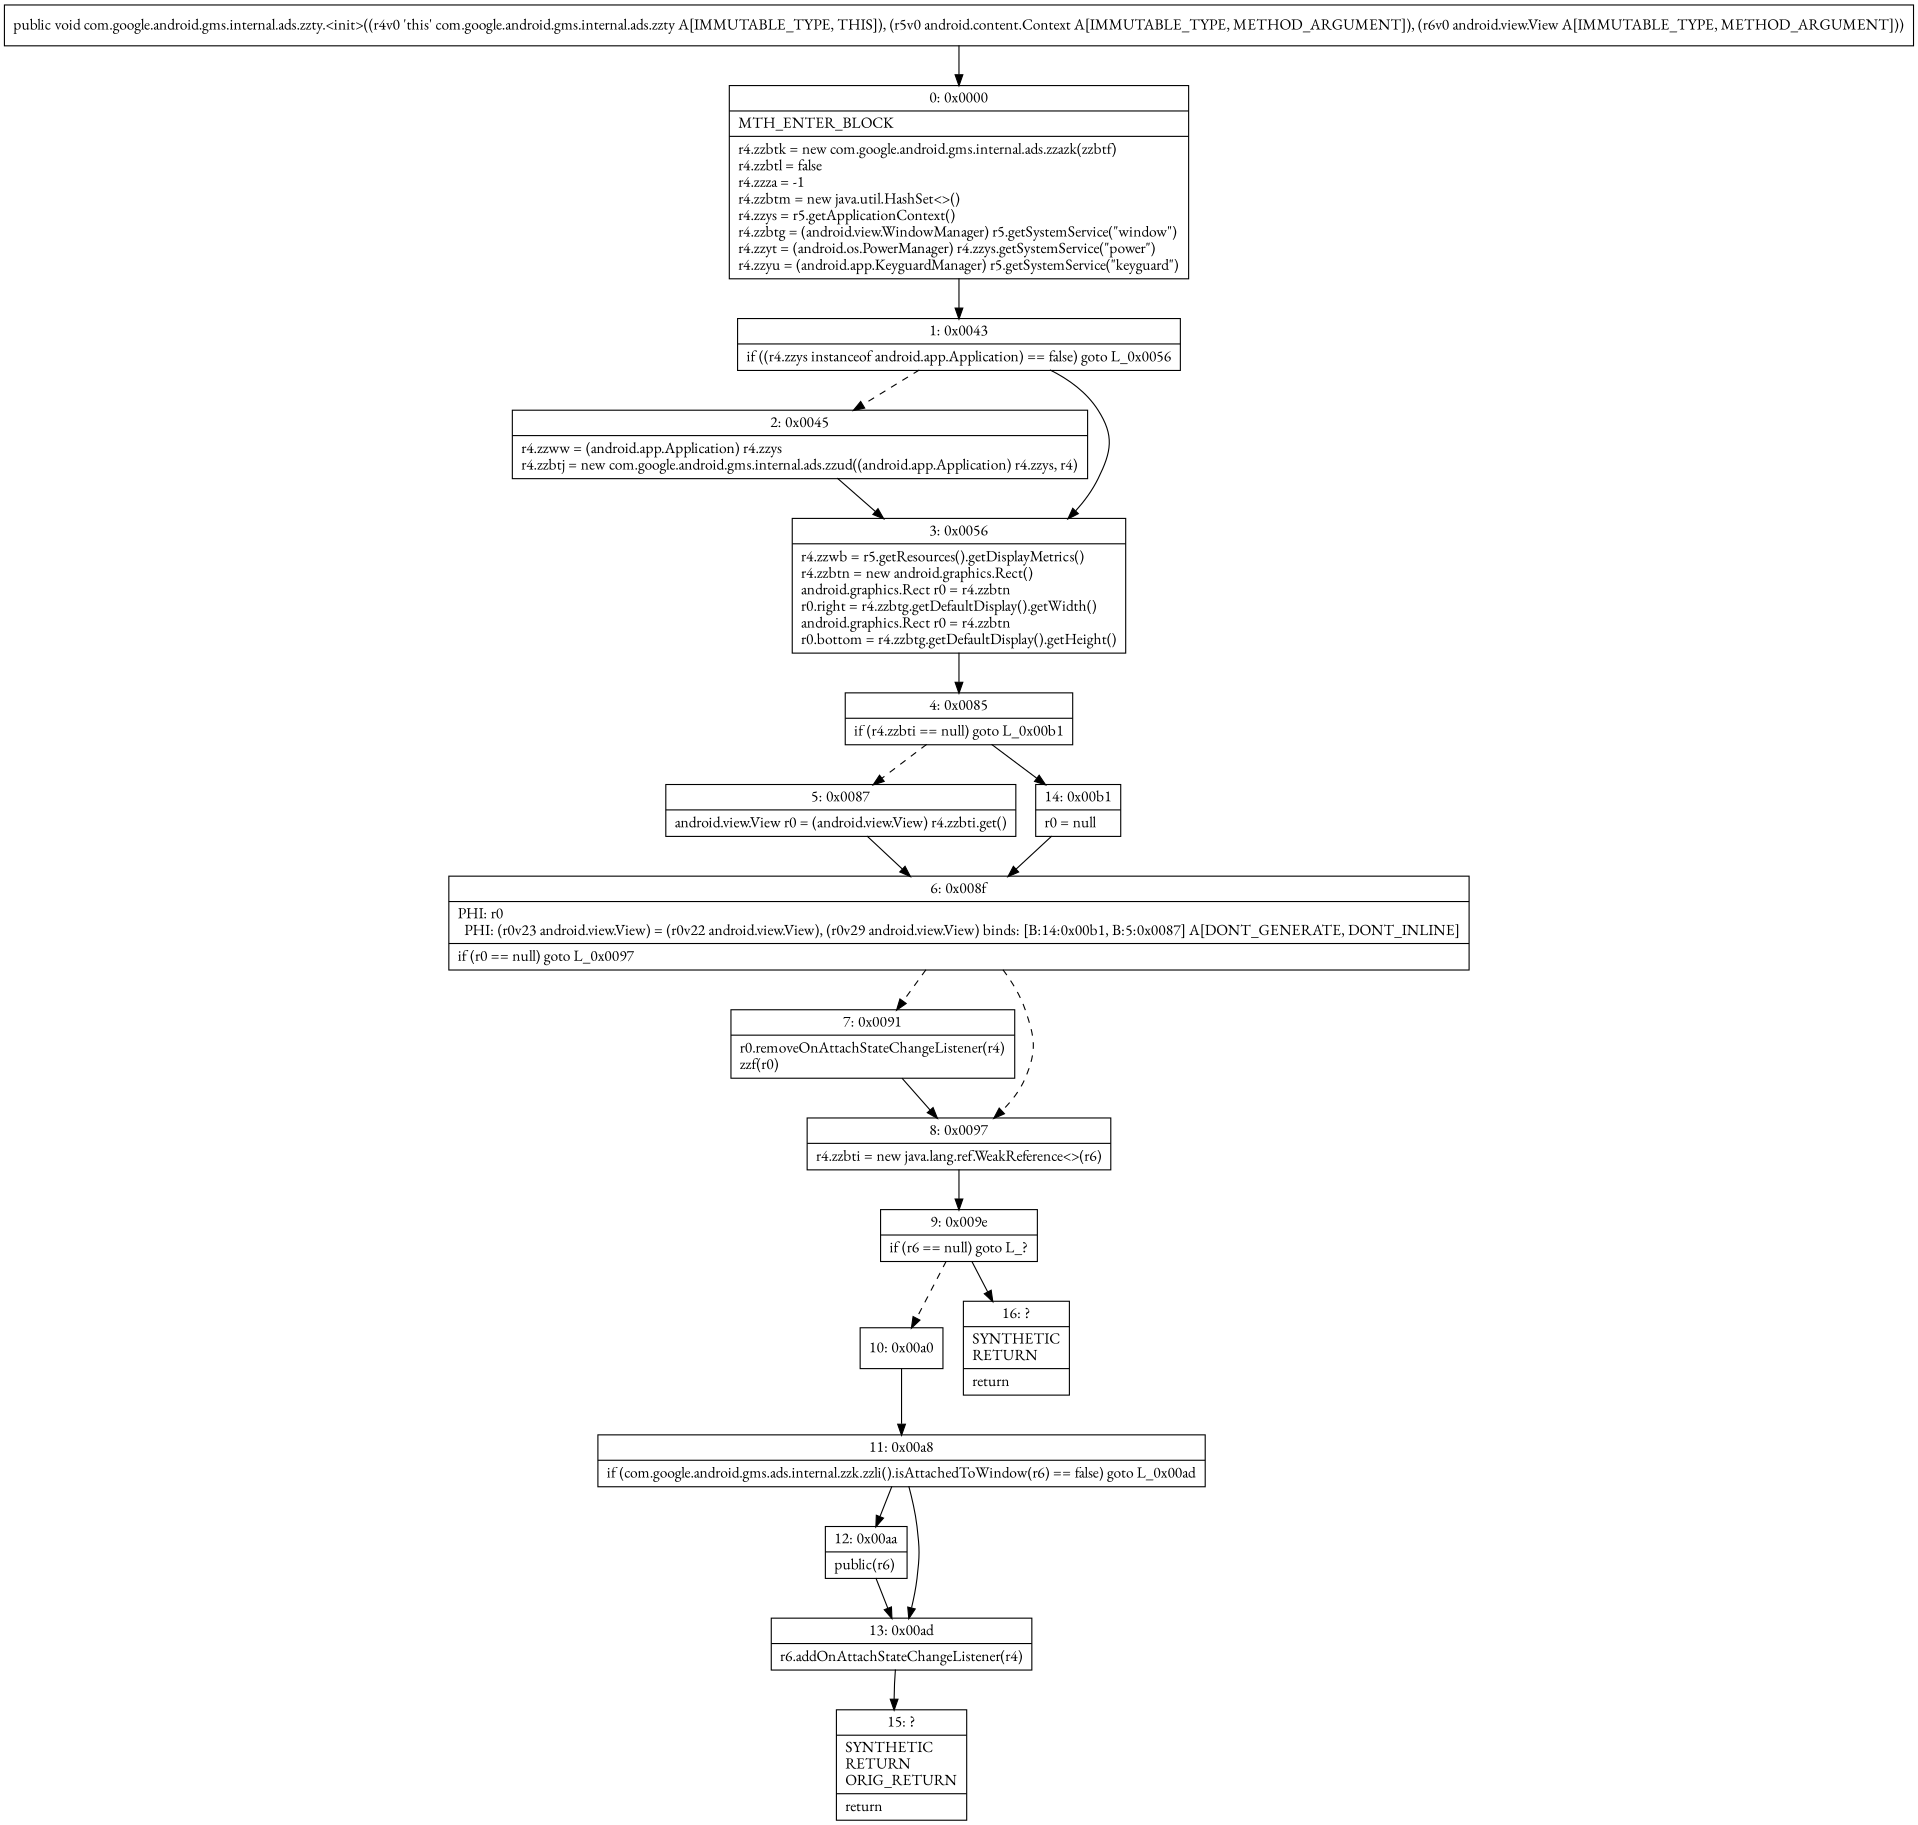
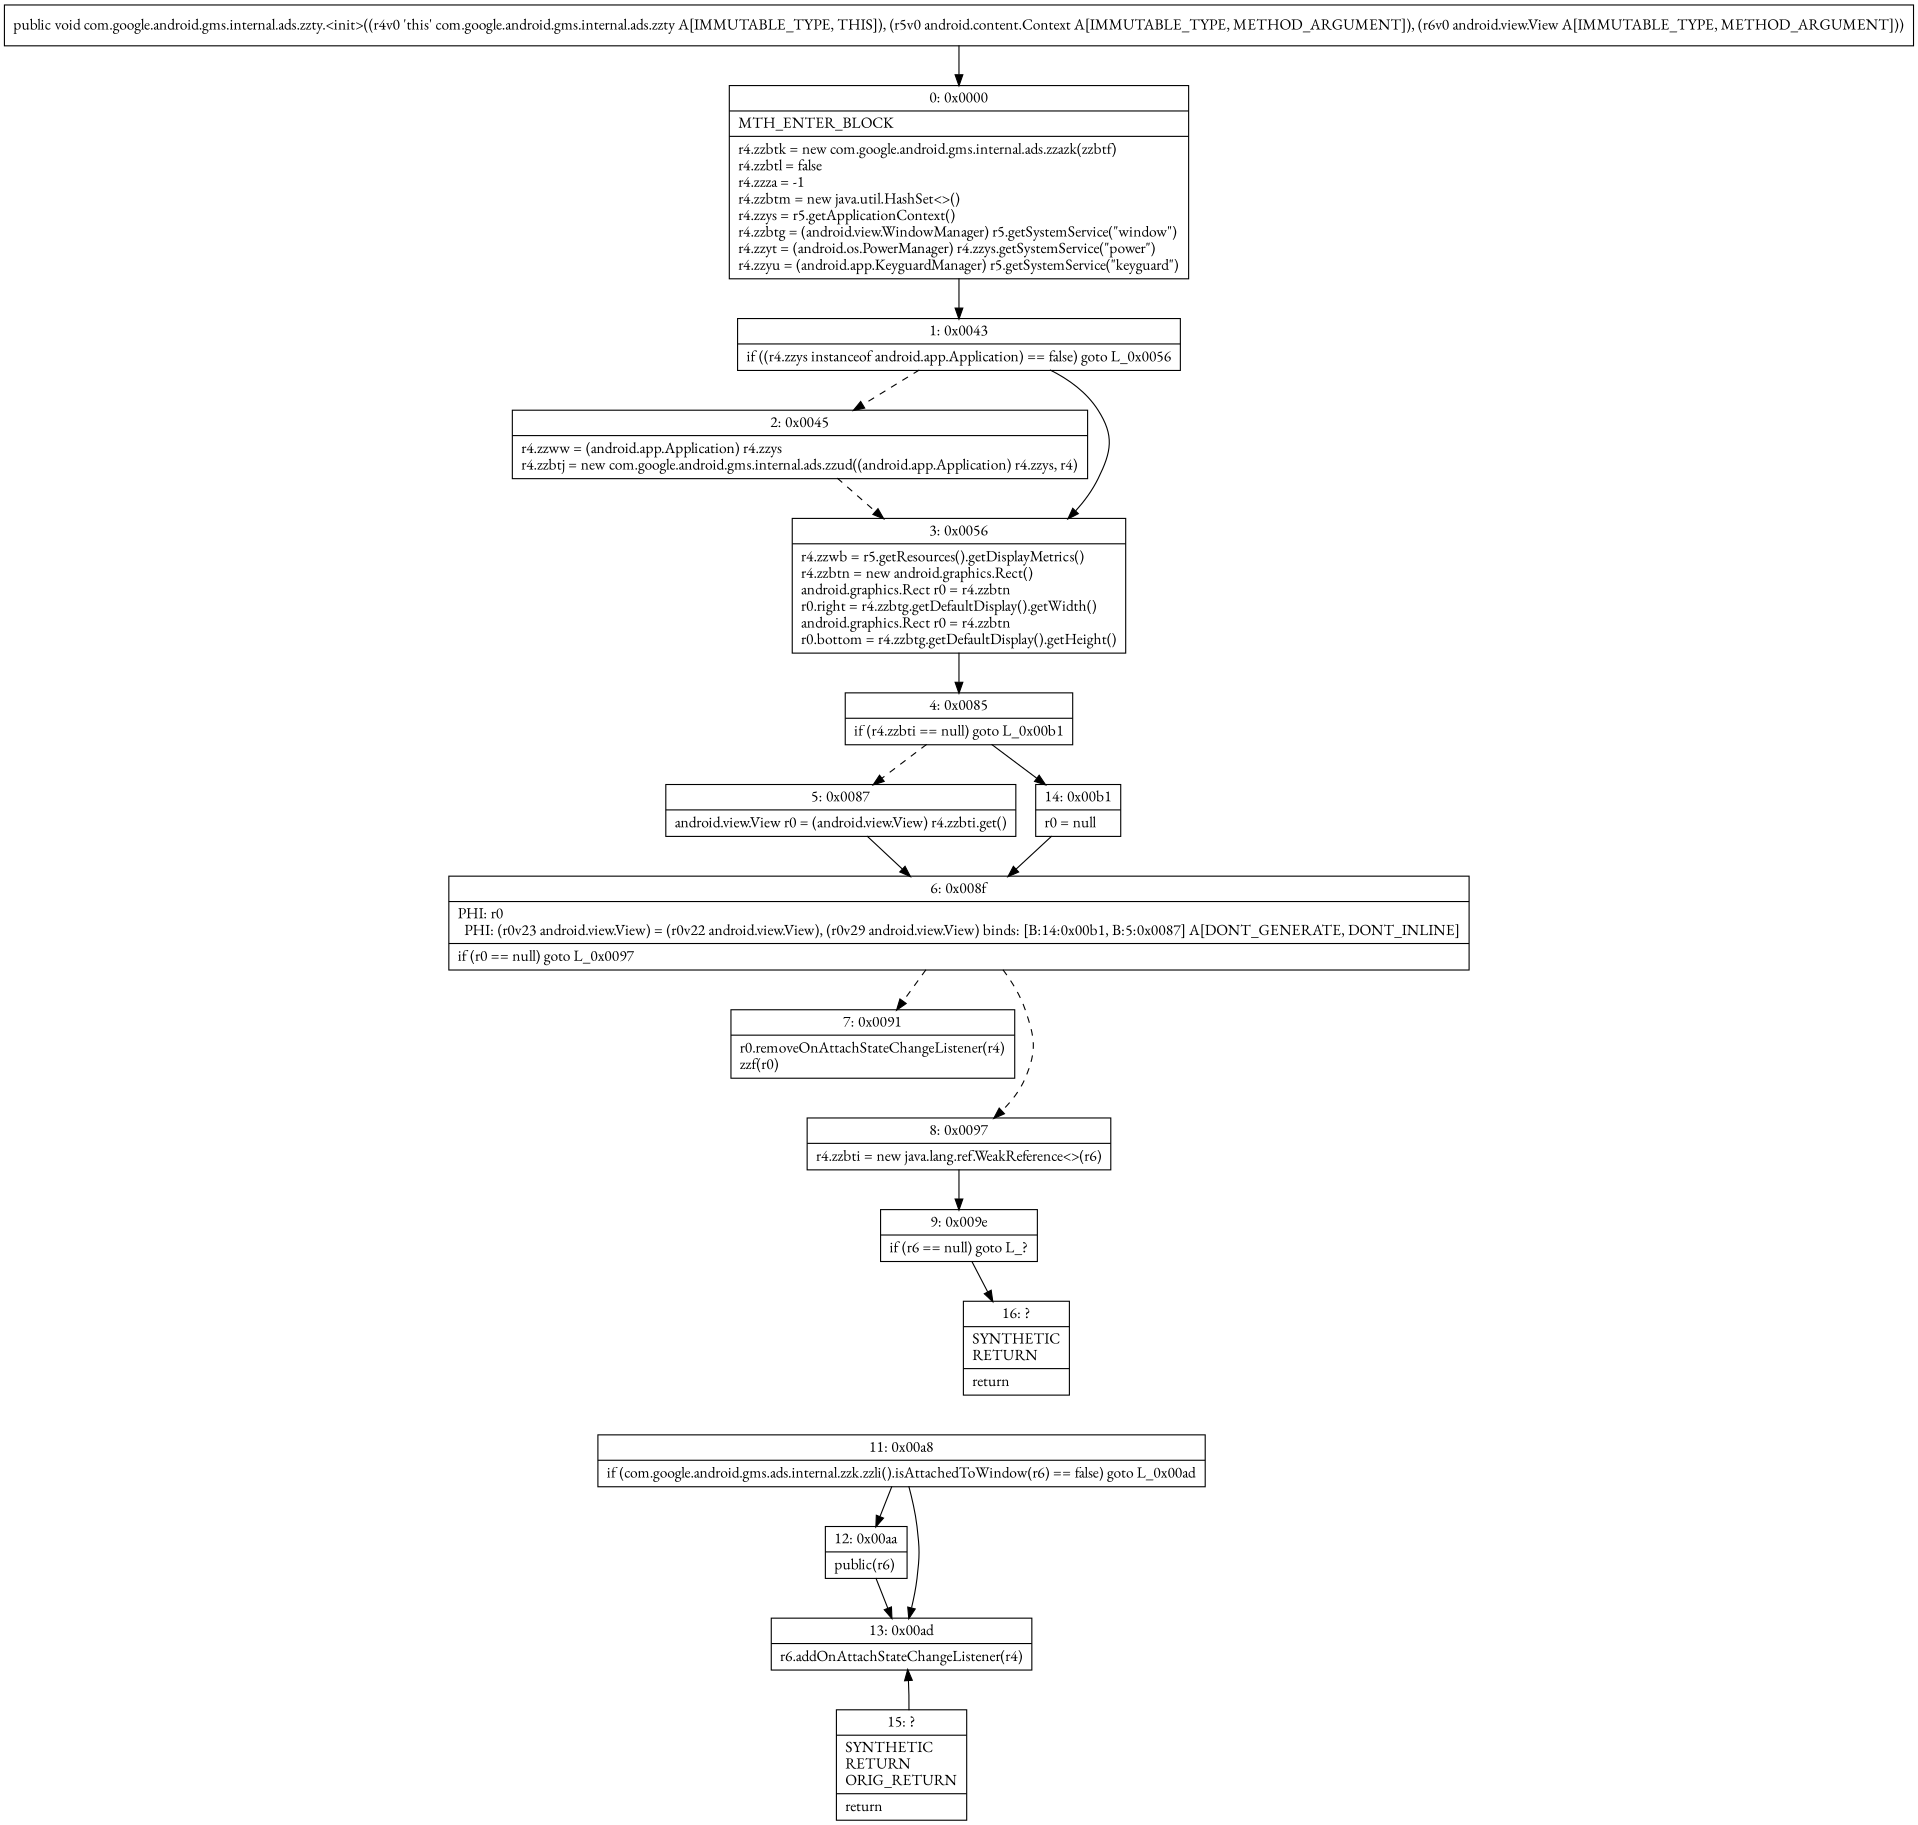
edge "2: 0x0045" -> "3: 0x0056": style solid -> dashed
edge "7: 0x0091" -> "8: 0x0097": removed
node "10: 0x00a0": removed
edge "13: 0x00ad" -> "15: ?": reversed
